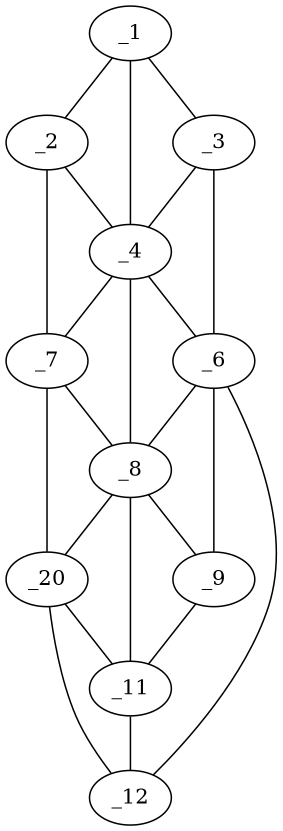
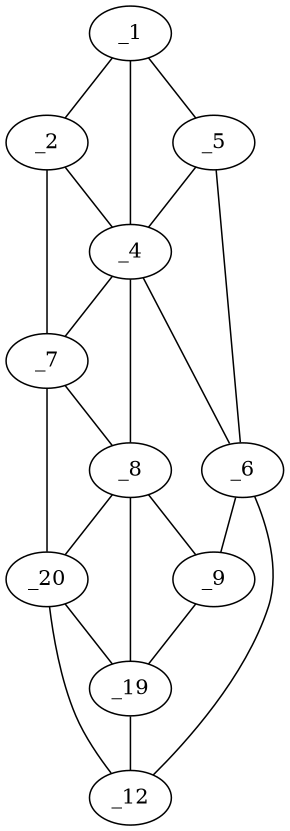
node "_3": label "_3" -> "_5"
edge "_6" -- "_8": removed
node "_11": label "_11" -> "_19"
